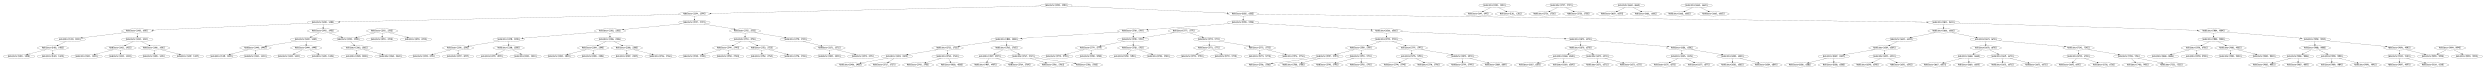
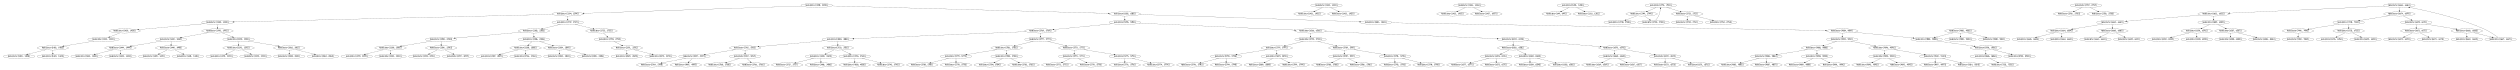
node "Node{data=[6662, 6662]}": added
edge "Node{data=[8611, 8611]}" -> "Node{data=[6666, 6666]}": now "Node{data=[6667, 6667]}" -> "Node{data=[6666, 6666]}"
edge "Node{data=[2292, 2292]}" -> "Node{data=[2290, 2290]}": reversed
edge "Node{data=[2755, 2755]}" -> "Node{data=[2751, 2751]}": now "Node{data=[2750, 2750]}" -> "Node{data=[2751, 2751]}"
edge "Node{data=[5769, 5769]}" -> "Node{data=[5781, 5781]}": now "Node{data=[5769, 5769]}" -> "Node{data=[5777, 5777]}"
node "Node{data=[1434, 1434]}": removed
edge "Node{data=[9080, 9080]}" -> "Node{data=[9082, 9082]}": reversed
edge "Node{data=[9096, 9096]}" -> "Node{data=[9095, 9095]}": now "Node{data=[9096, 9096]}" -> "Node{data=[9094, 9094]}"
edge "Node{data=[7496, 7496]}" -> "Node{data=[7552, 7552]}": now "Node{data=[8686, 8686]}" -> "Node{data=[7552, 7552]}"
